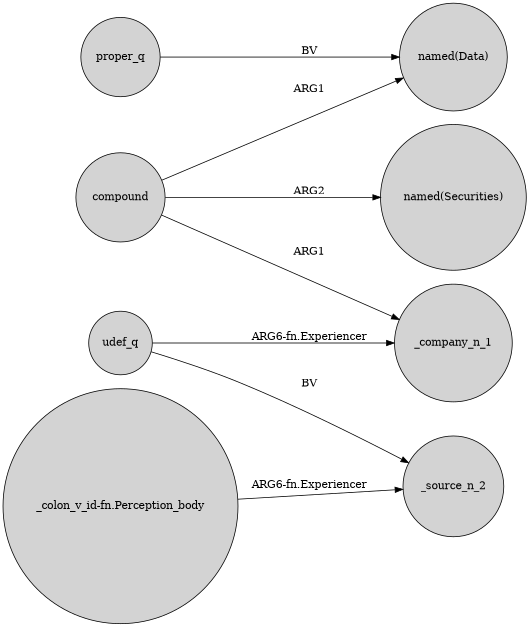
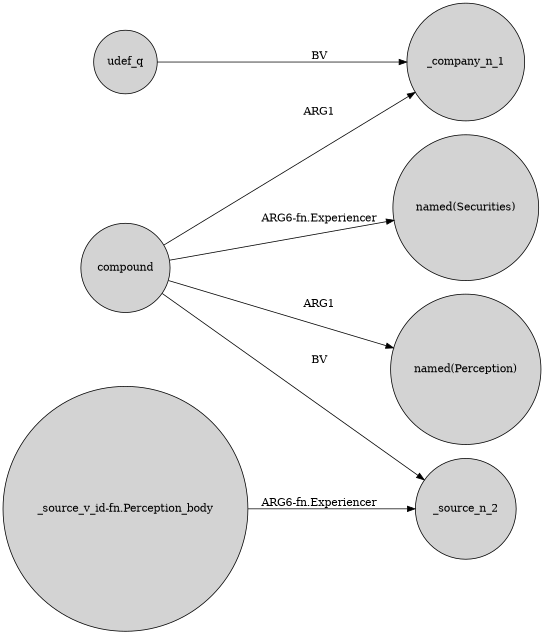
node "proper_q": removed
node "named(Data)": label "named(Data)" -> "named(Perception)"
edge "compound" -> "named(Securities)": label "ARG2" -> "ARG6-fn.Experiencer"
edge "udef_q" -> "_company_n_1": label "ARG6-fn.Experiencer" -> "BV"
edge "udef_q" -> "_source_n_2": now "compound" -> "_source_n_2"
node "_colon_v_id-fn.Perception_body": label "_colon_v_id-fn.Perception_body" -> "_source_v_id-fn.Perception_body"
